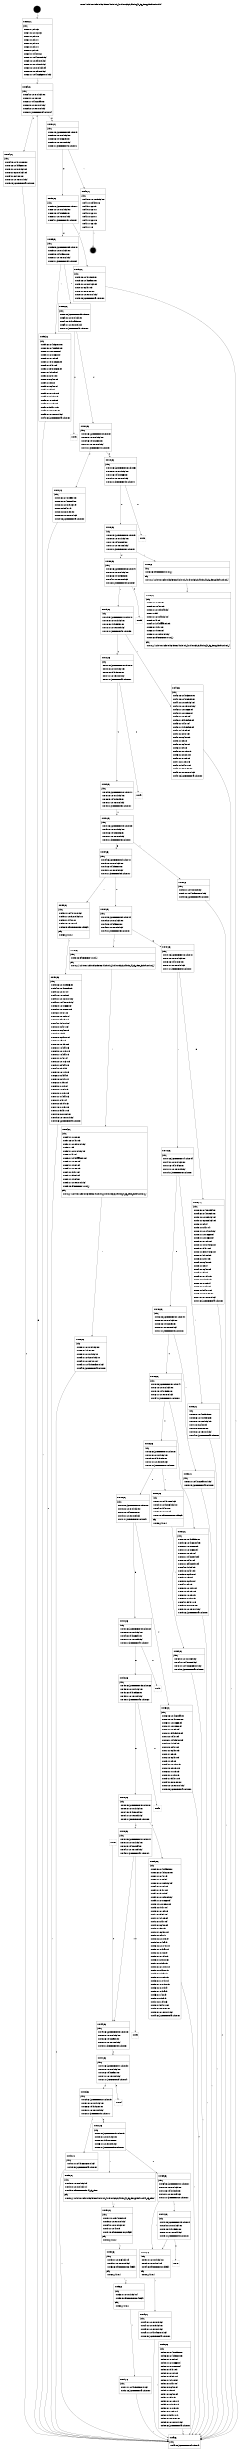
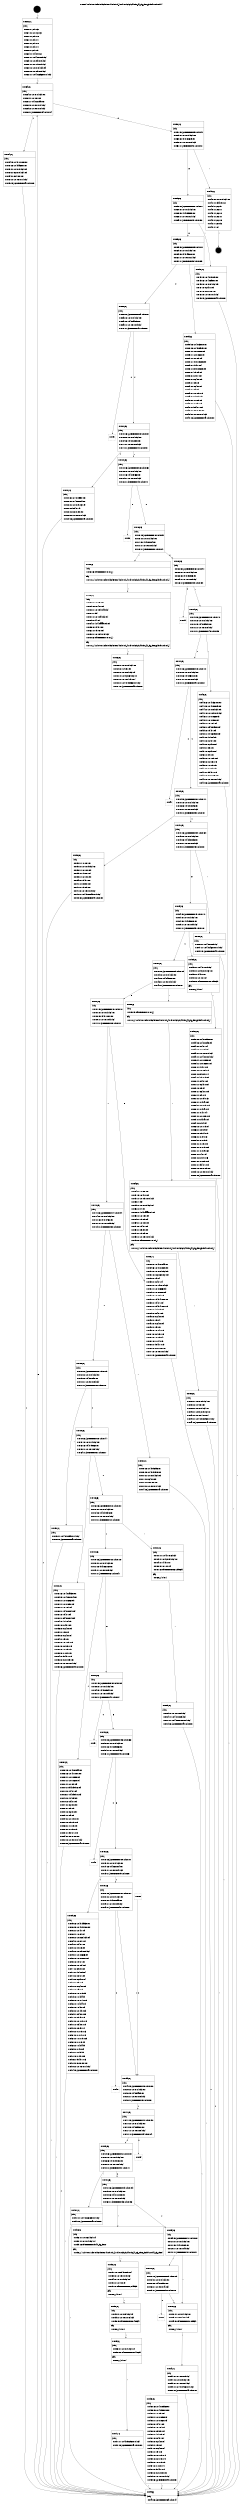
node "0x401a65 [33]": added
node "0x401d04 [33]": added
